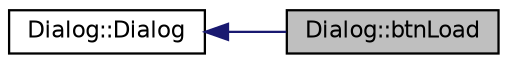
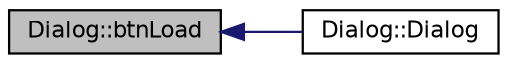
edge "Dialog::btnLoad" -> "Dialog::Dialog": reversed
